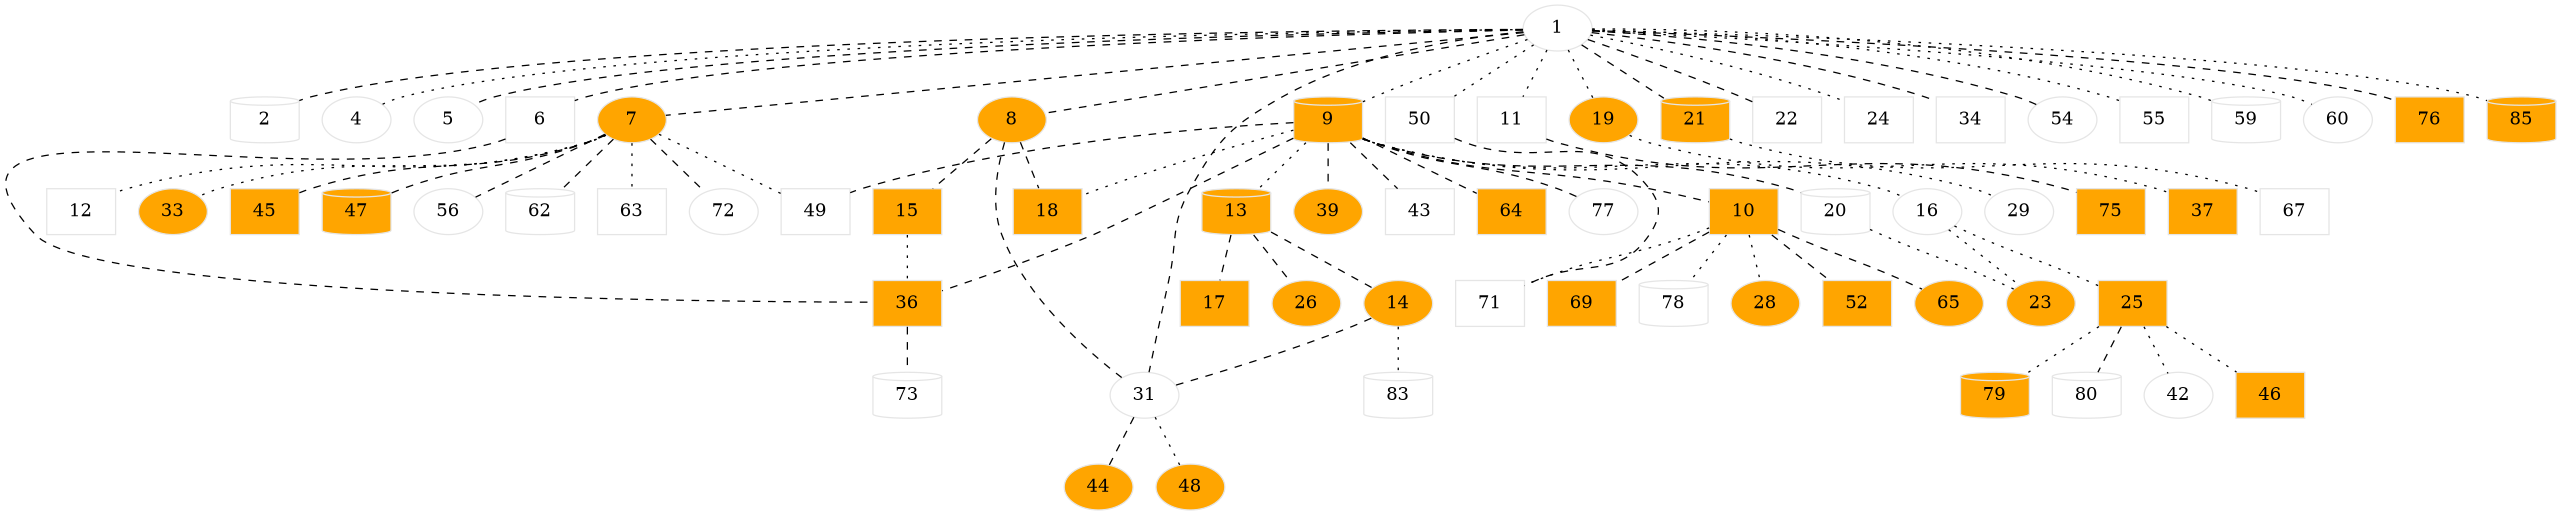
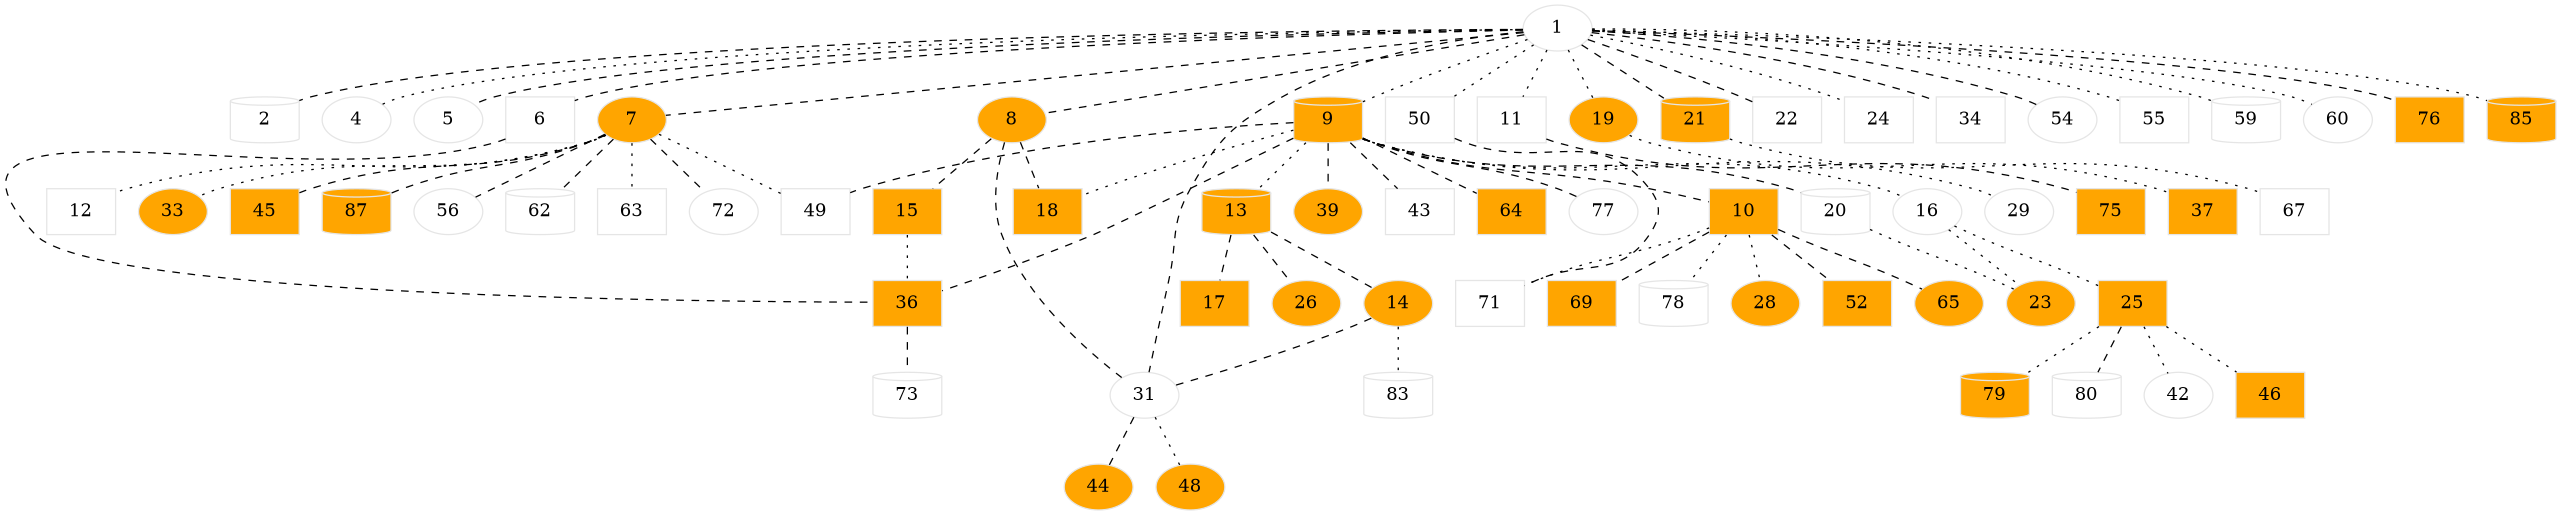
node "47": label "47" -> "87"
